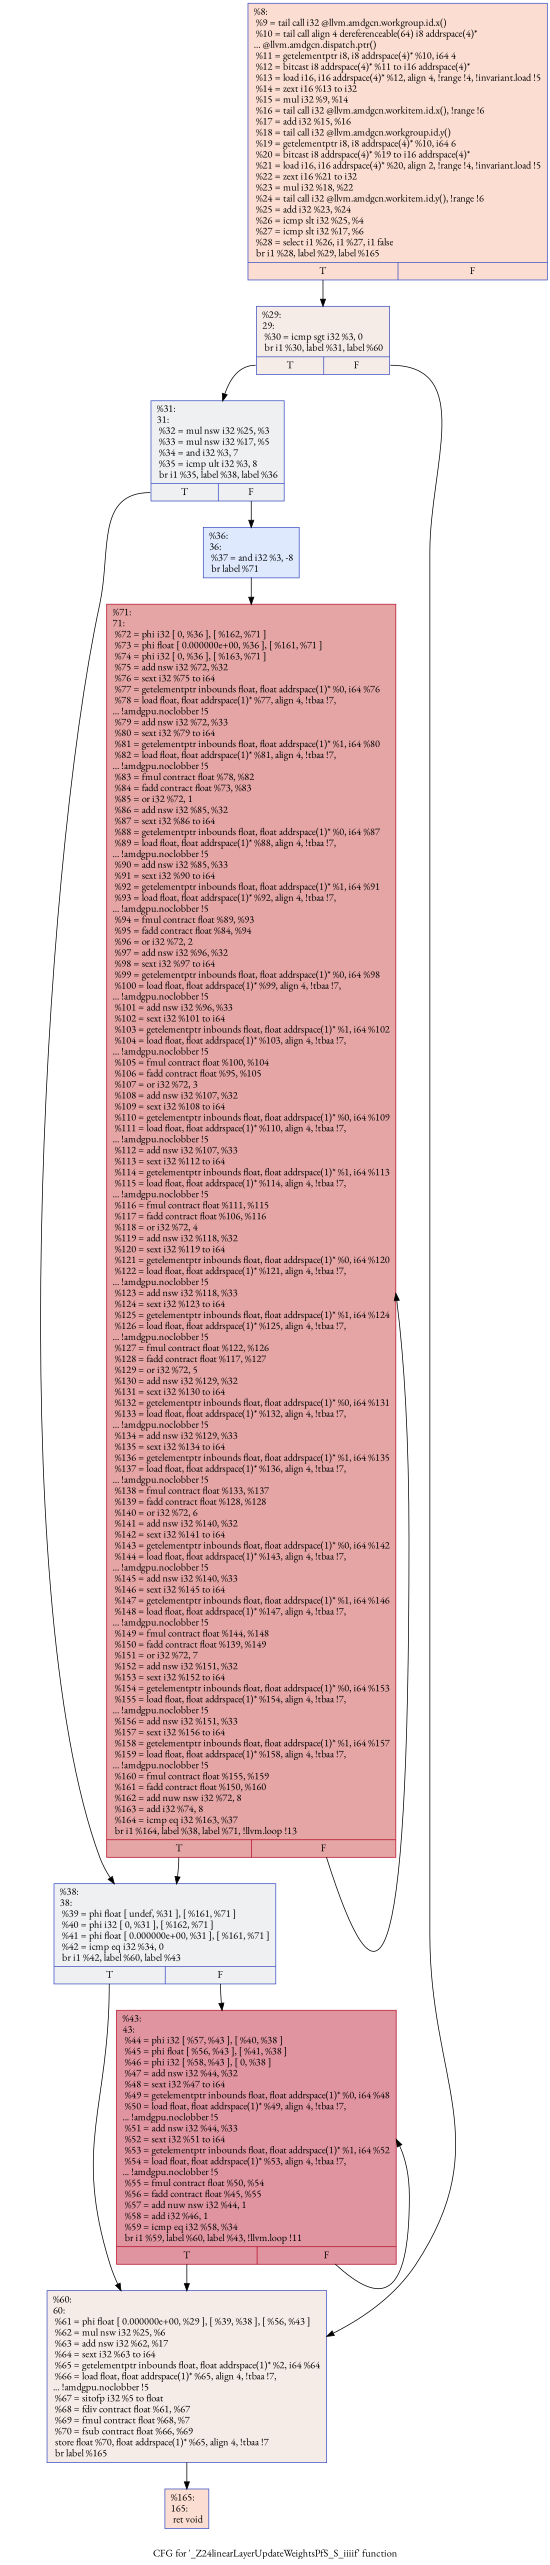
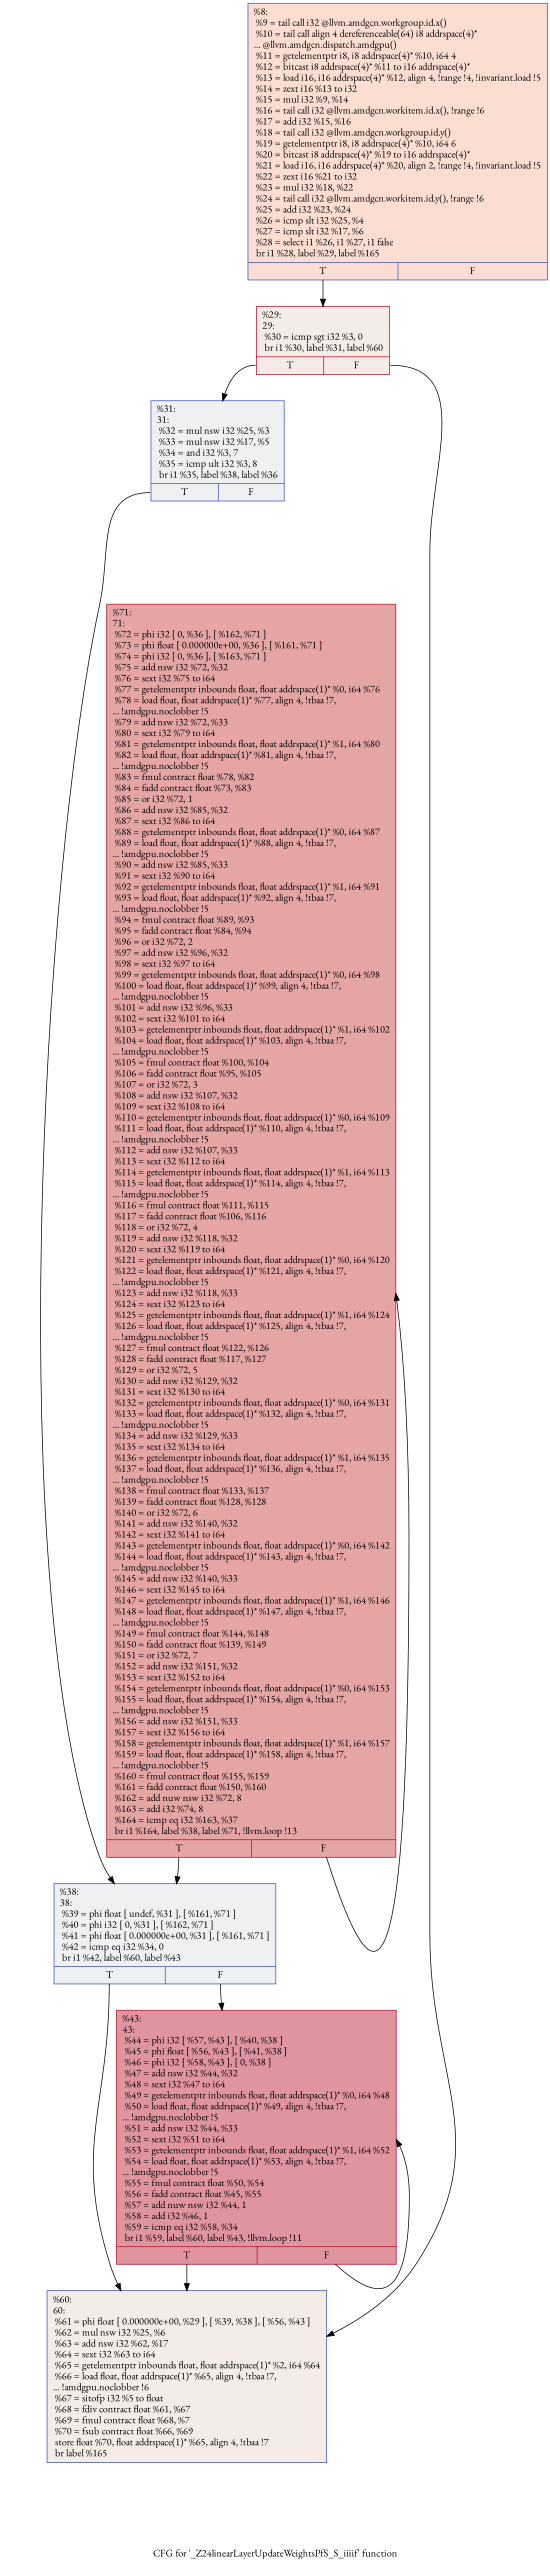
node "%8:": text "... @llvm.amdgcn.dispatch.ptr()" -> "... @llvm.amdgcn.dispatch.amdgpu()"
node "%29:": color #3d50c3ff -> #b70d28ff
node "%36:": removed
node "%60:": text "... !amdgpu.noclobber !5" -> "... !amdgpu.noclobber !6"
node "%165:": removed
